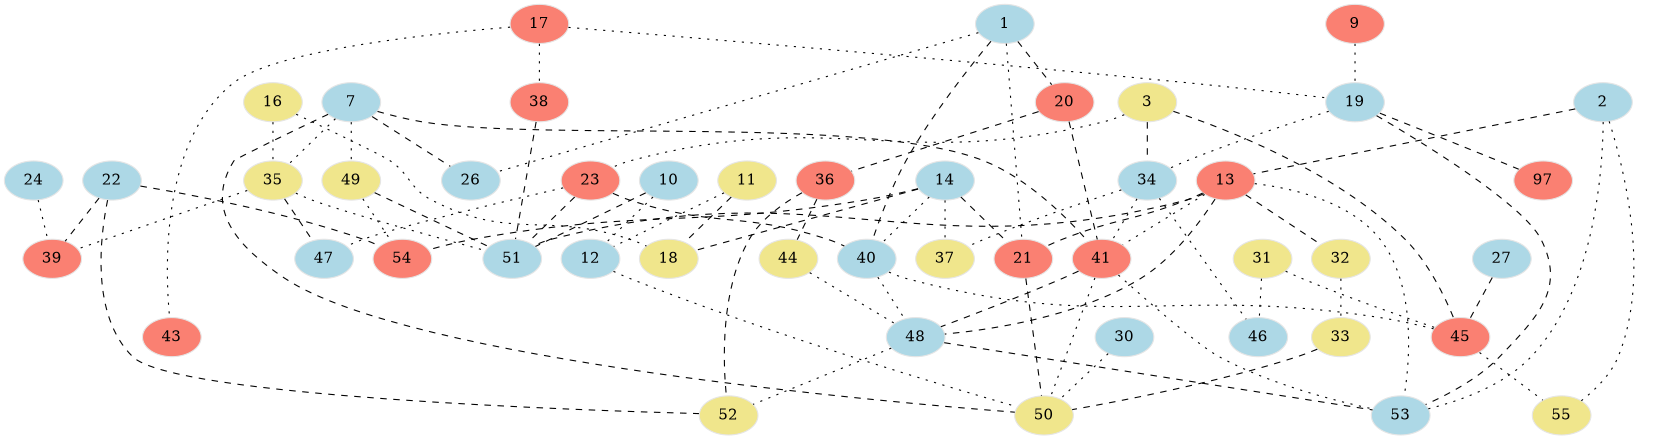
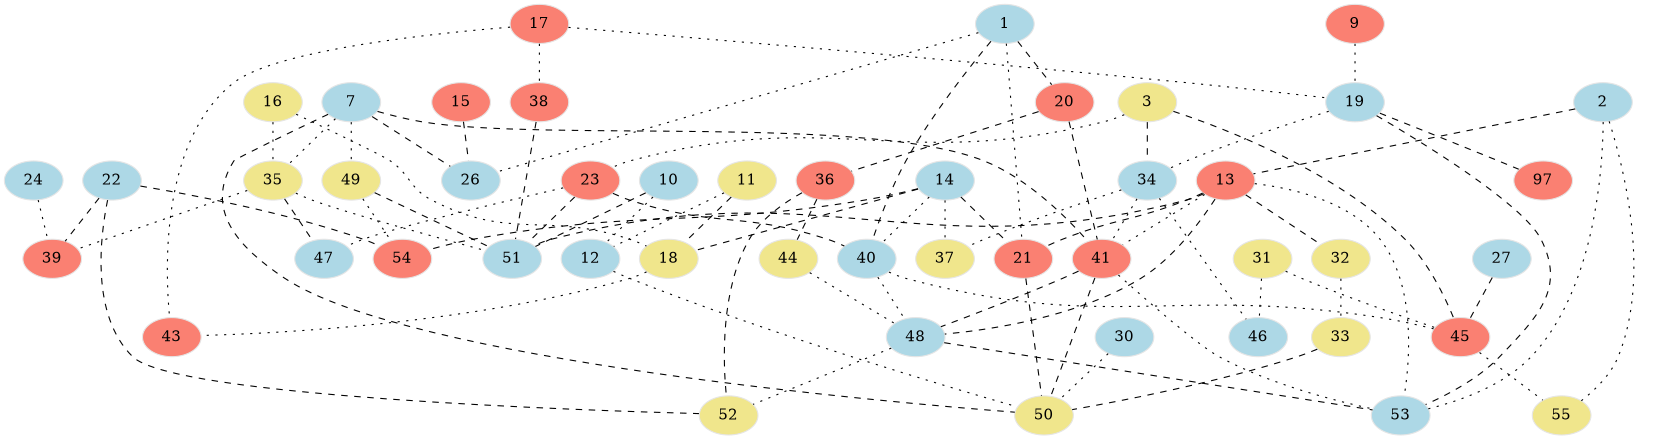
node "15": added
edge "18" -- "43": added
edge "41" -- "50": style dotted -> dashed
